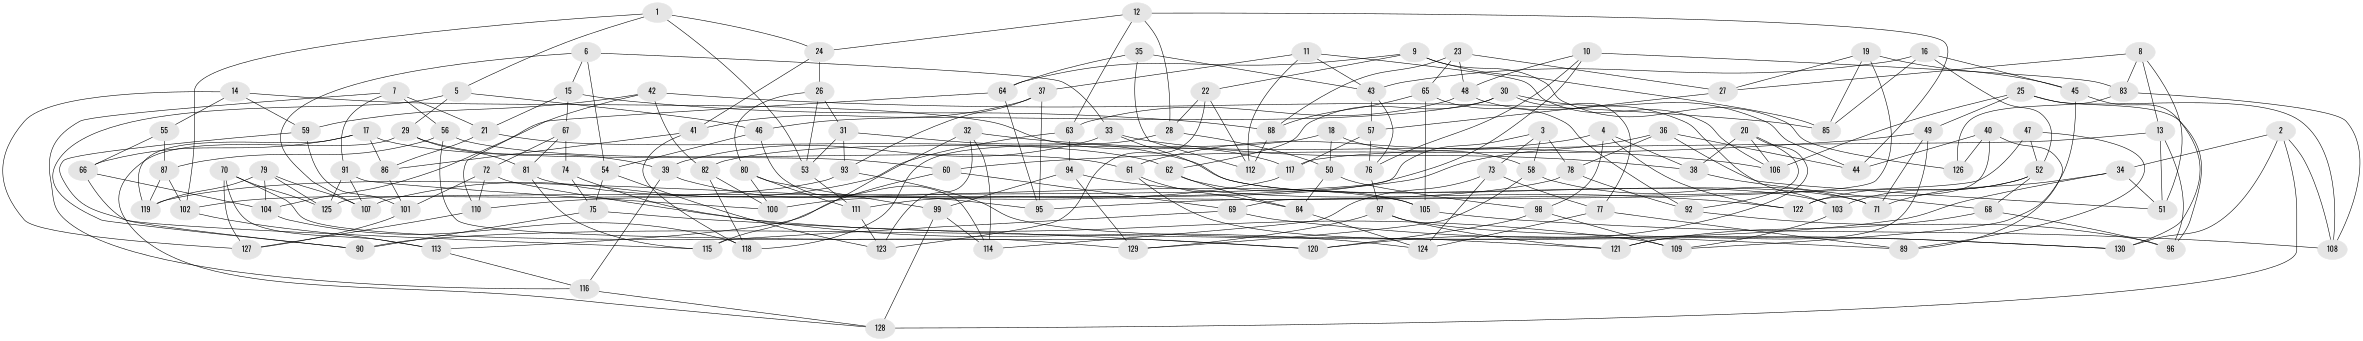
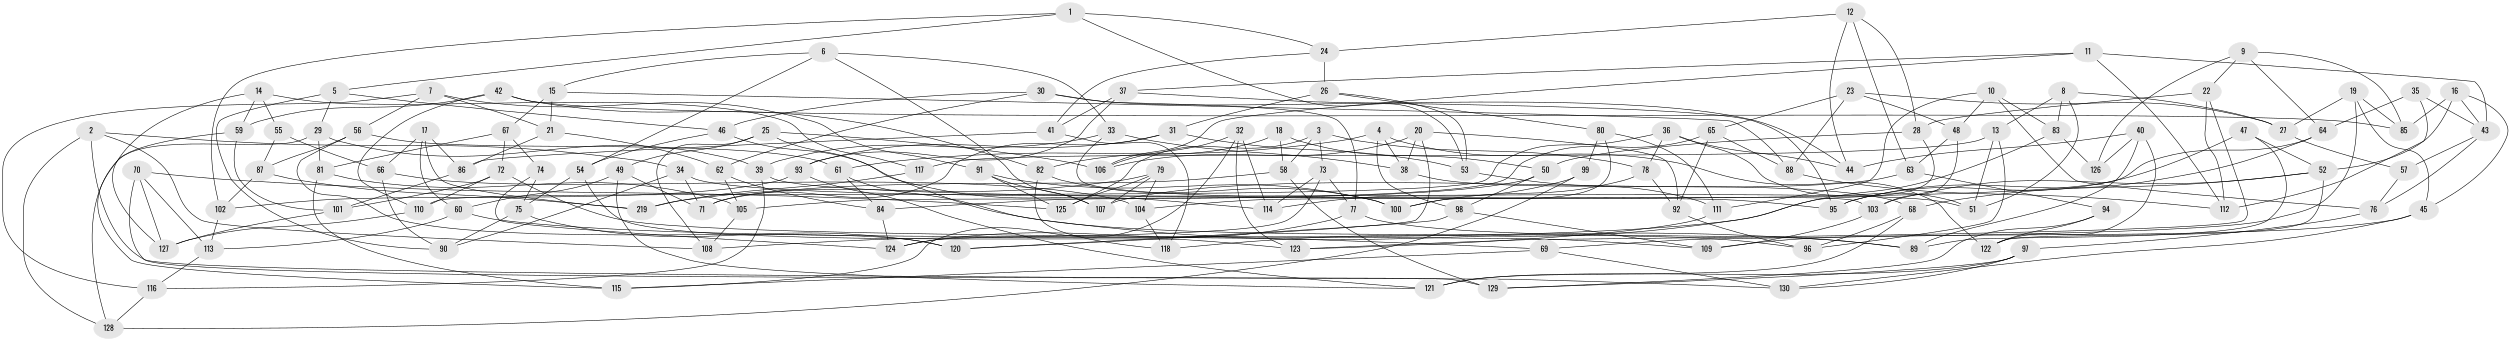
edge "57" -- "117": removed
edge "94" -- "99": removed
node "119": label "119" -> "219"
